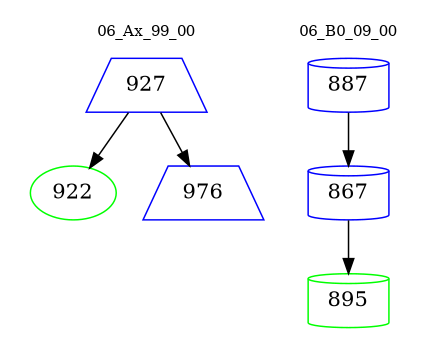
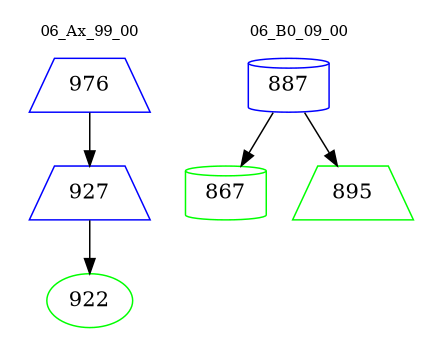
edge "927" -> "976": reversed
node "867": color blue -> green
edge "867" -> "895": now "887" -> "895"
node "895": shape cylinder -> trapezium
